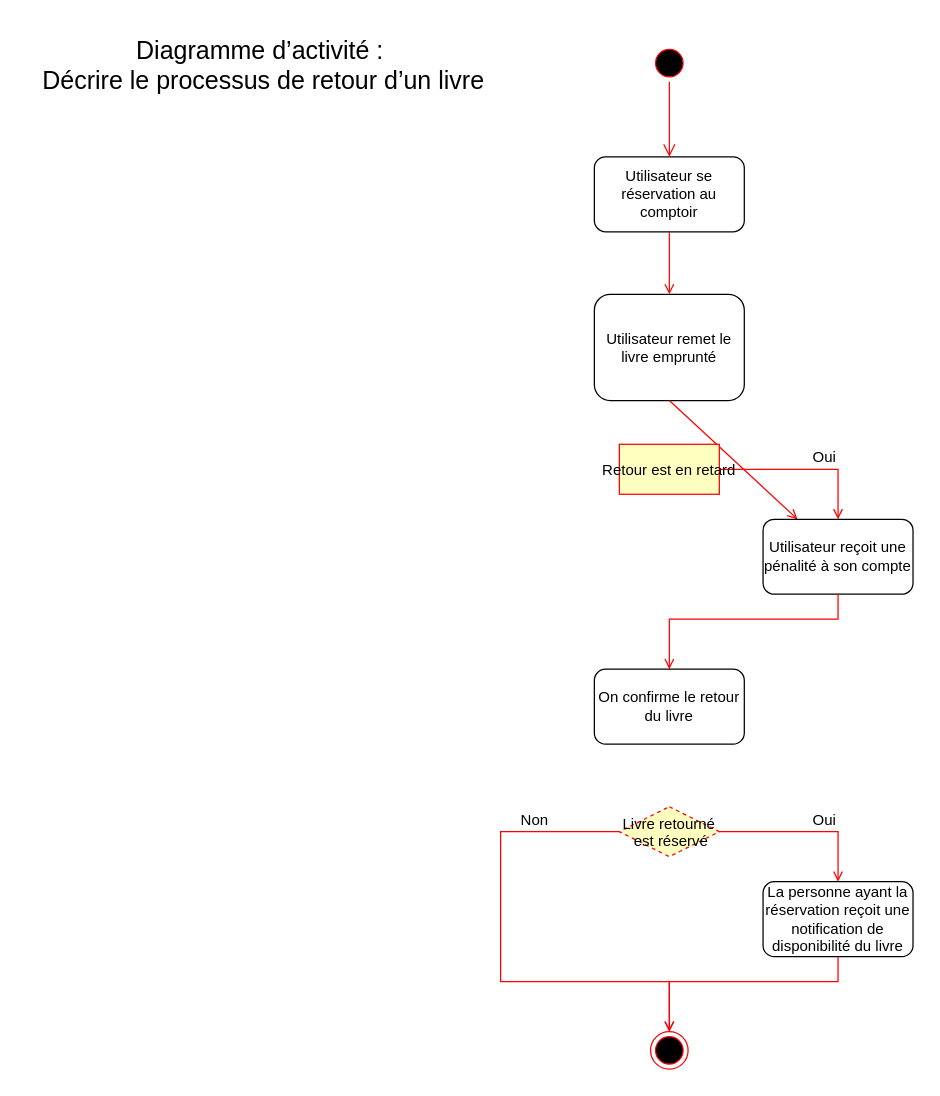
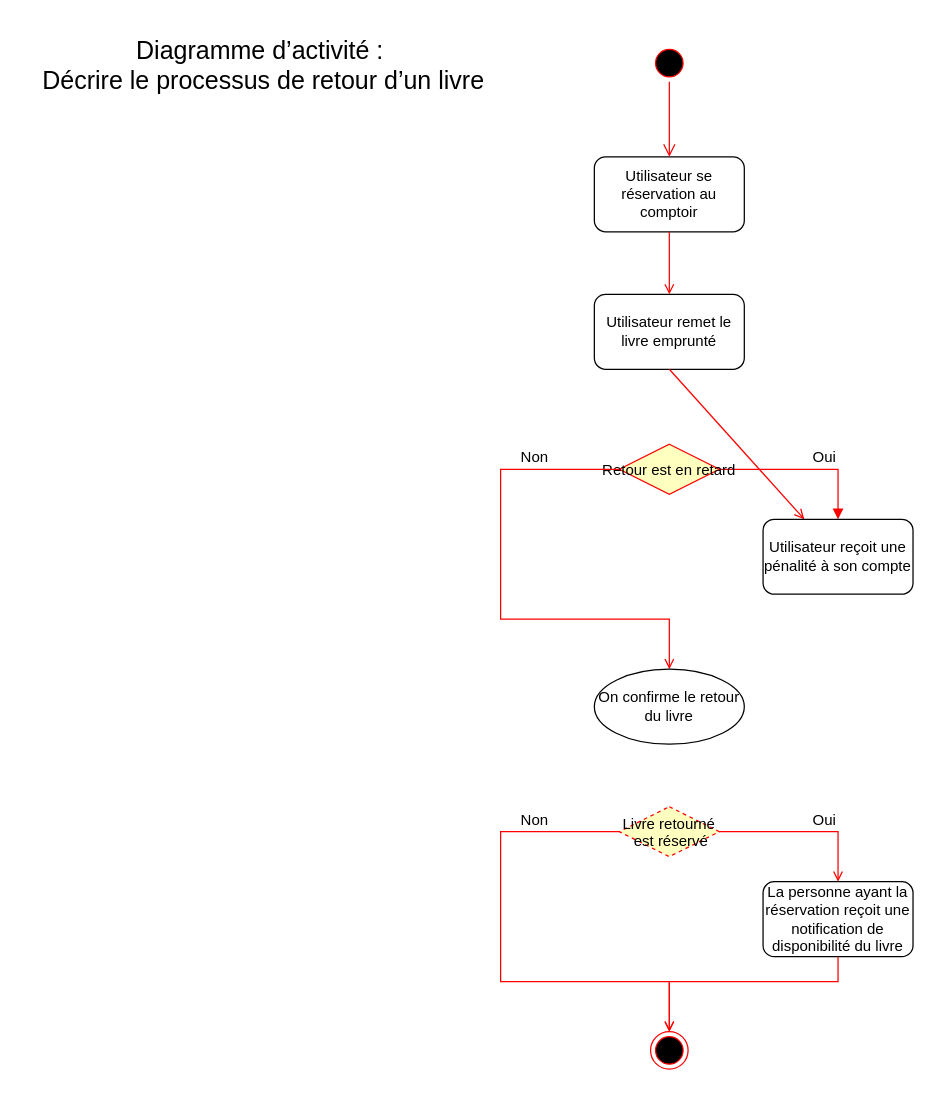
node "Utilisateur remet le livre emprunté": size 150x106 -> 150x75
node "Retour est en retard": shape rectangle -> diamond
edge "Retour est en retard" -> "Utilisateur reçoit une pénalité à son compte": arrowhead open -> block
edge "Retour est en retard" -> "On confirme le retour du livre": added, label "Non"
edge "Utilisateur reçoit une pénalité à son compte" -> "On confirme le retour du livre": removed
node "On confirme le retour du livre": shape rounded rectangle -> ellipse
